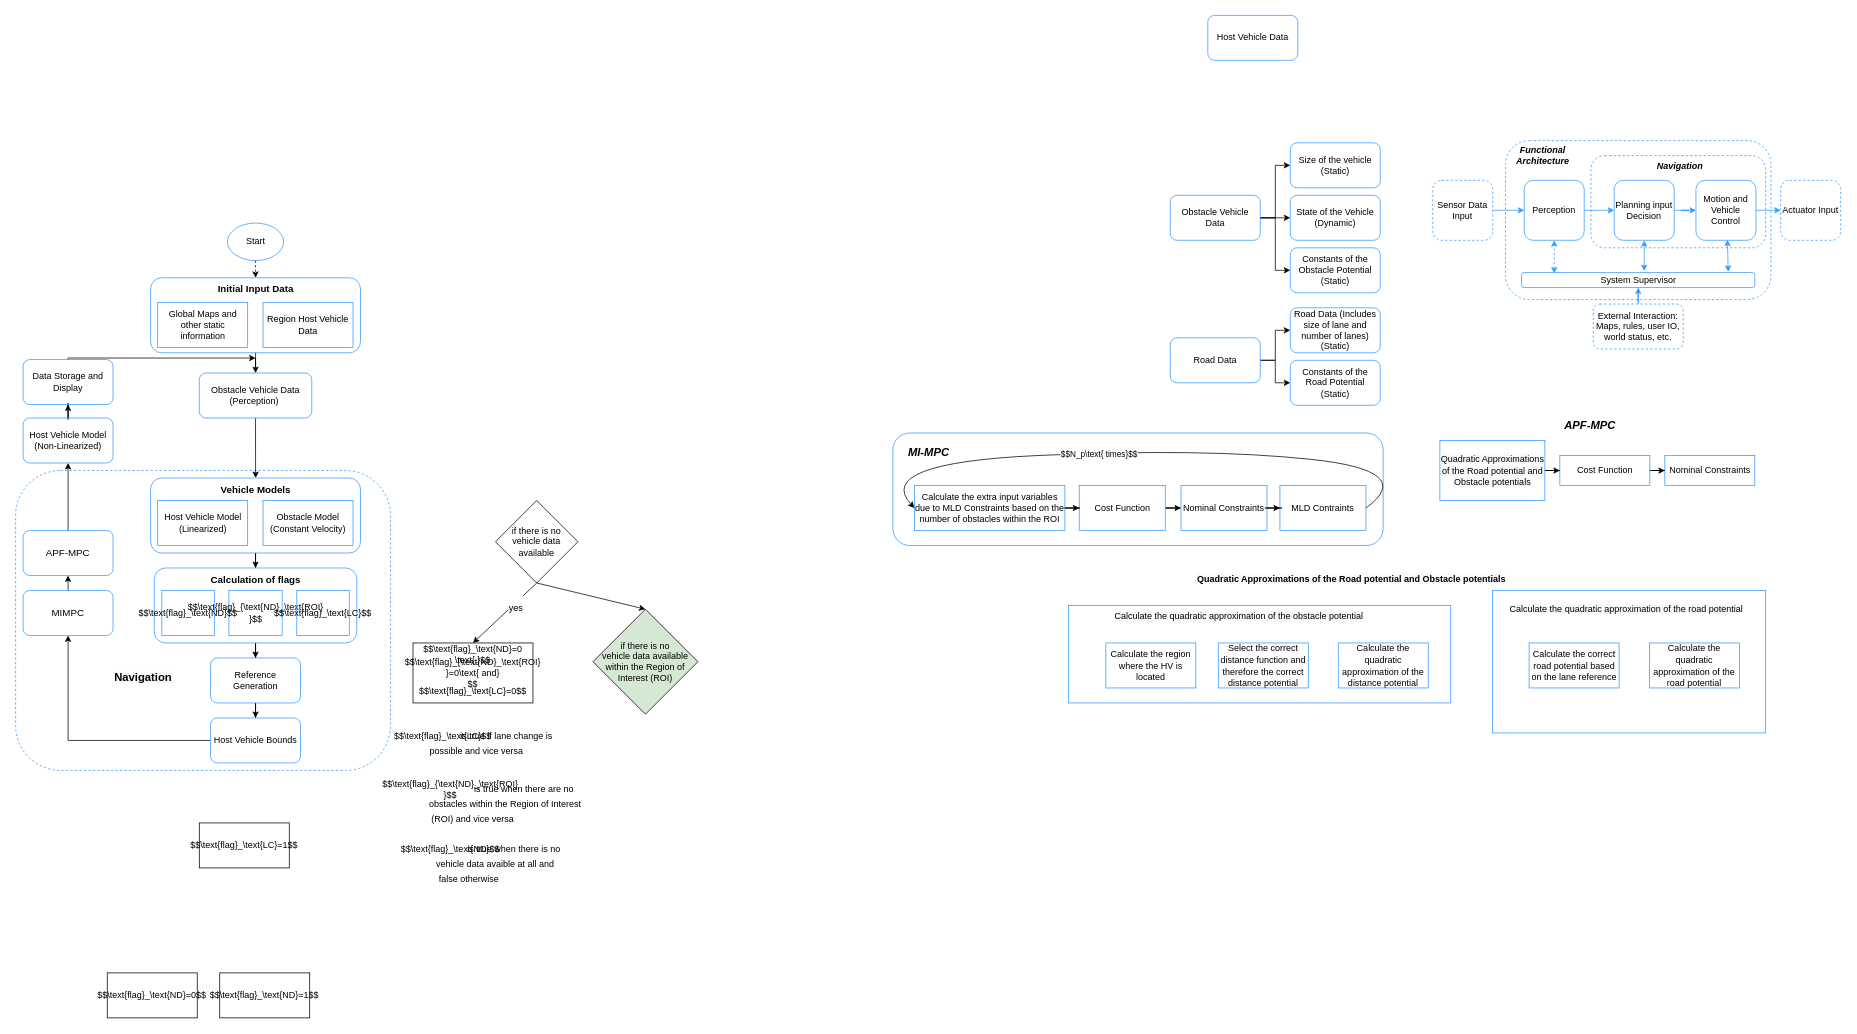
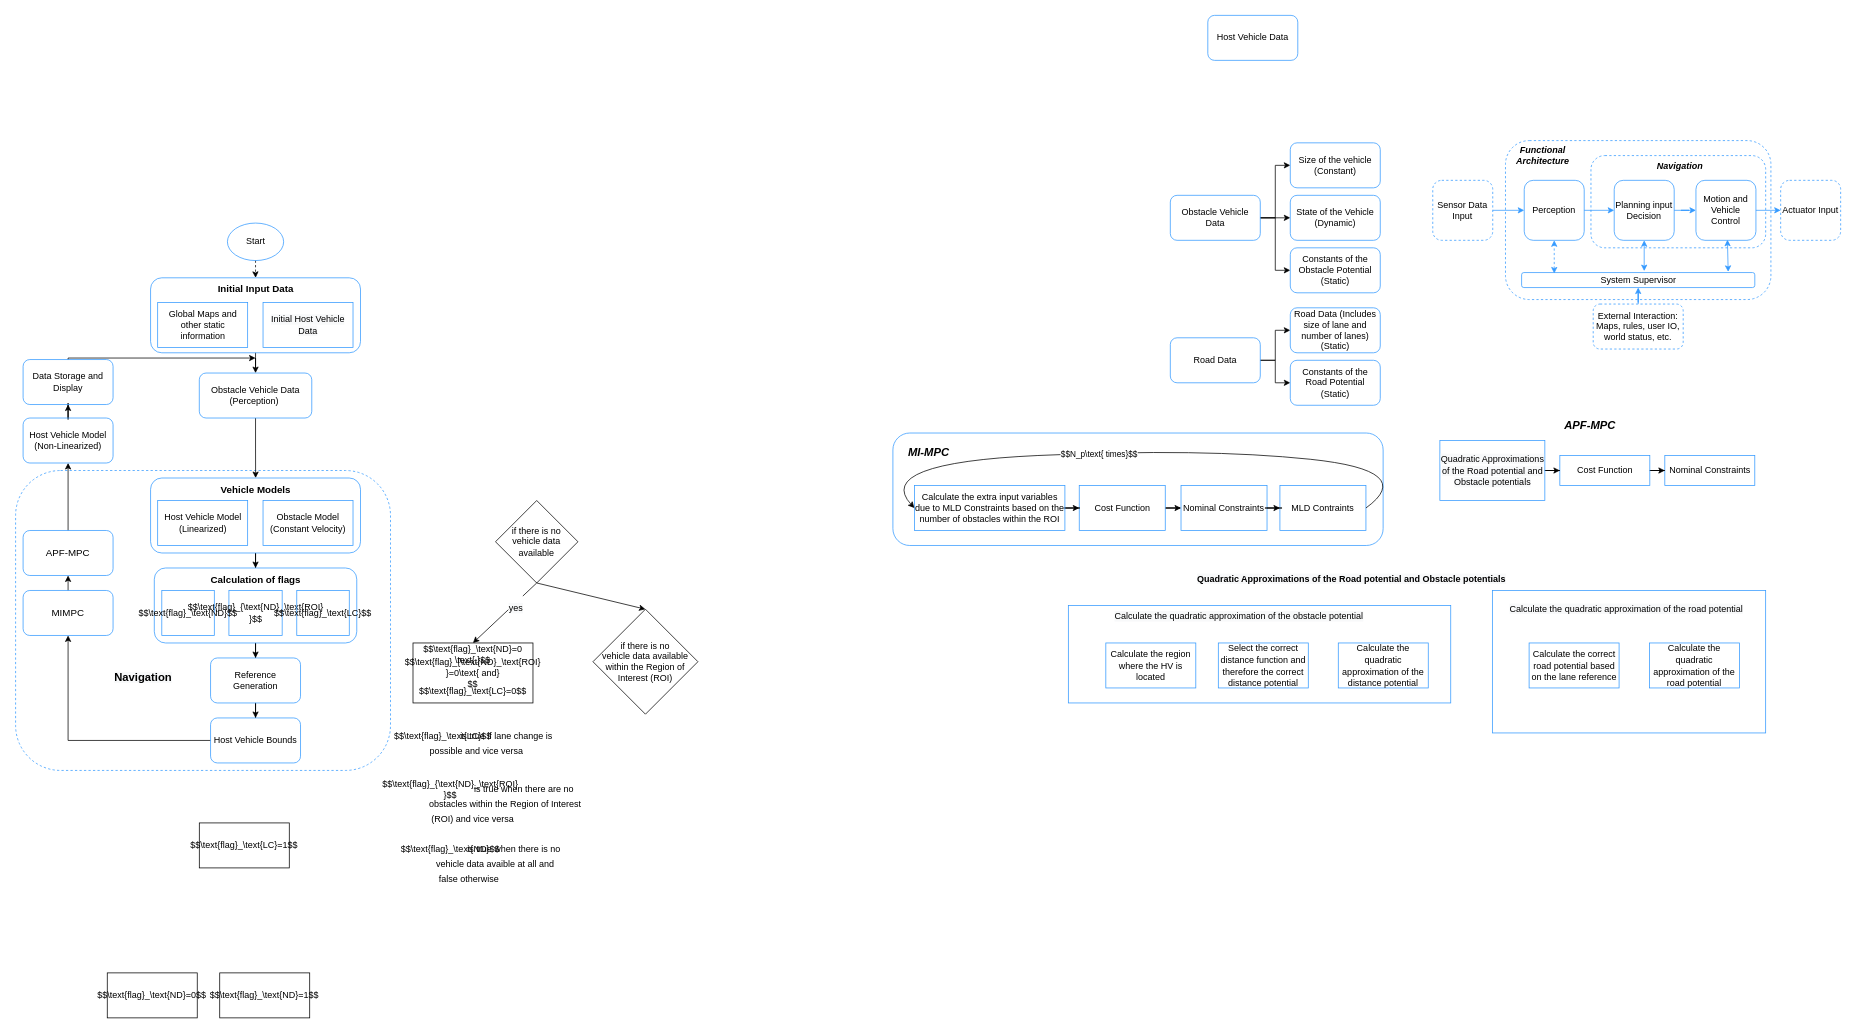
node "Size of the vehicle (Static)": label "Size of the vehicle (Static)" -> "Size of the vehicle (Constant)"
node "Region Host Vehicle Data": label "Region Host Vehicle Data" -> "Initial Host Vehicle Data"
node "if there is no vehicle data available within the Region of Interest (ROI)": fillcolor #d5e8d4 -> #ffffff
